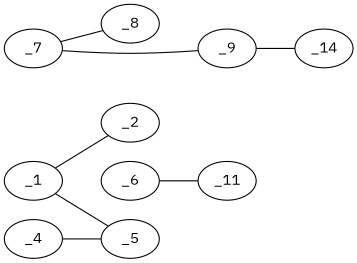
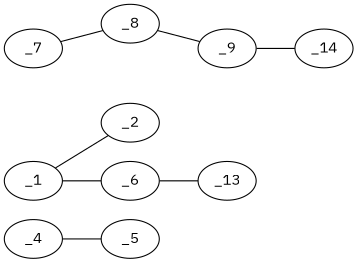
edge "_7" -- "_9": now "_8" -- "_9"
node "_11": label "_11" -> "_13"
edge "_1" -- "_5": now "_1" -- "_6"
